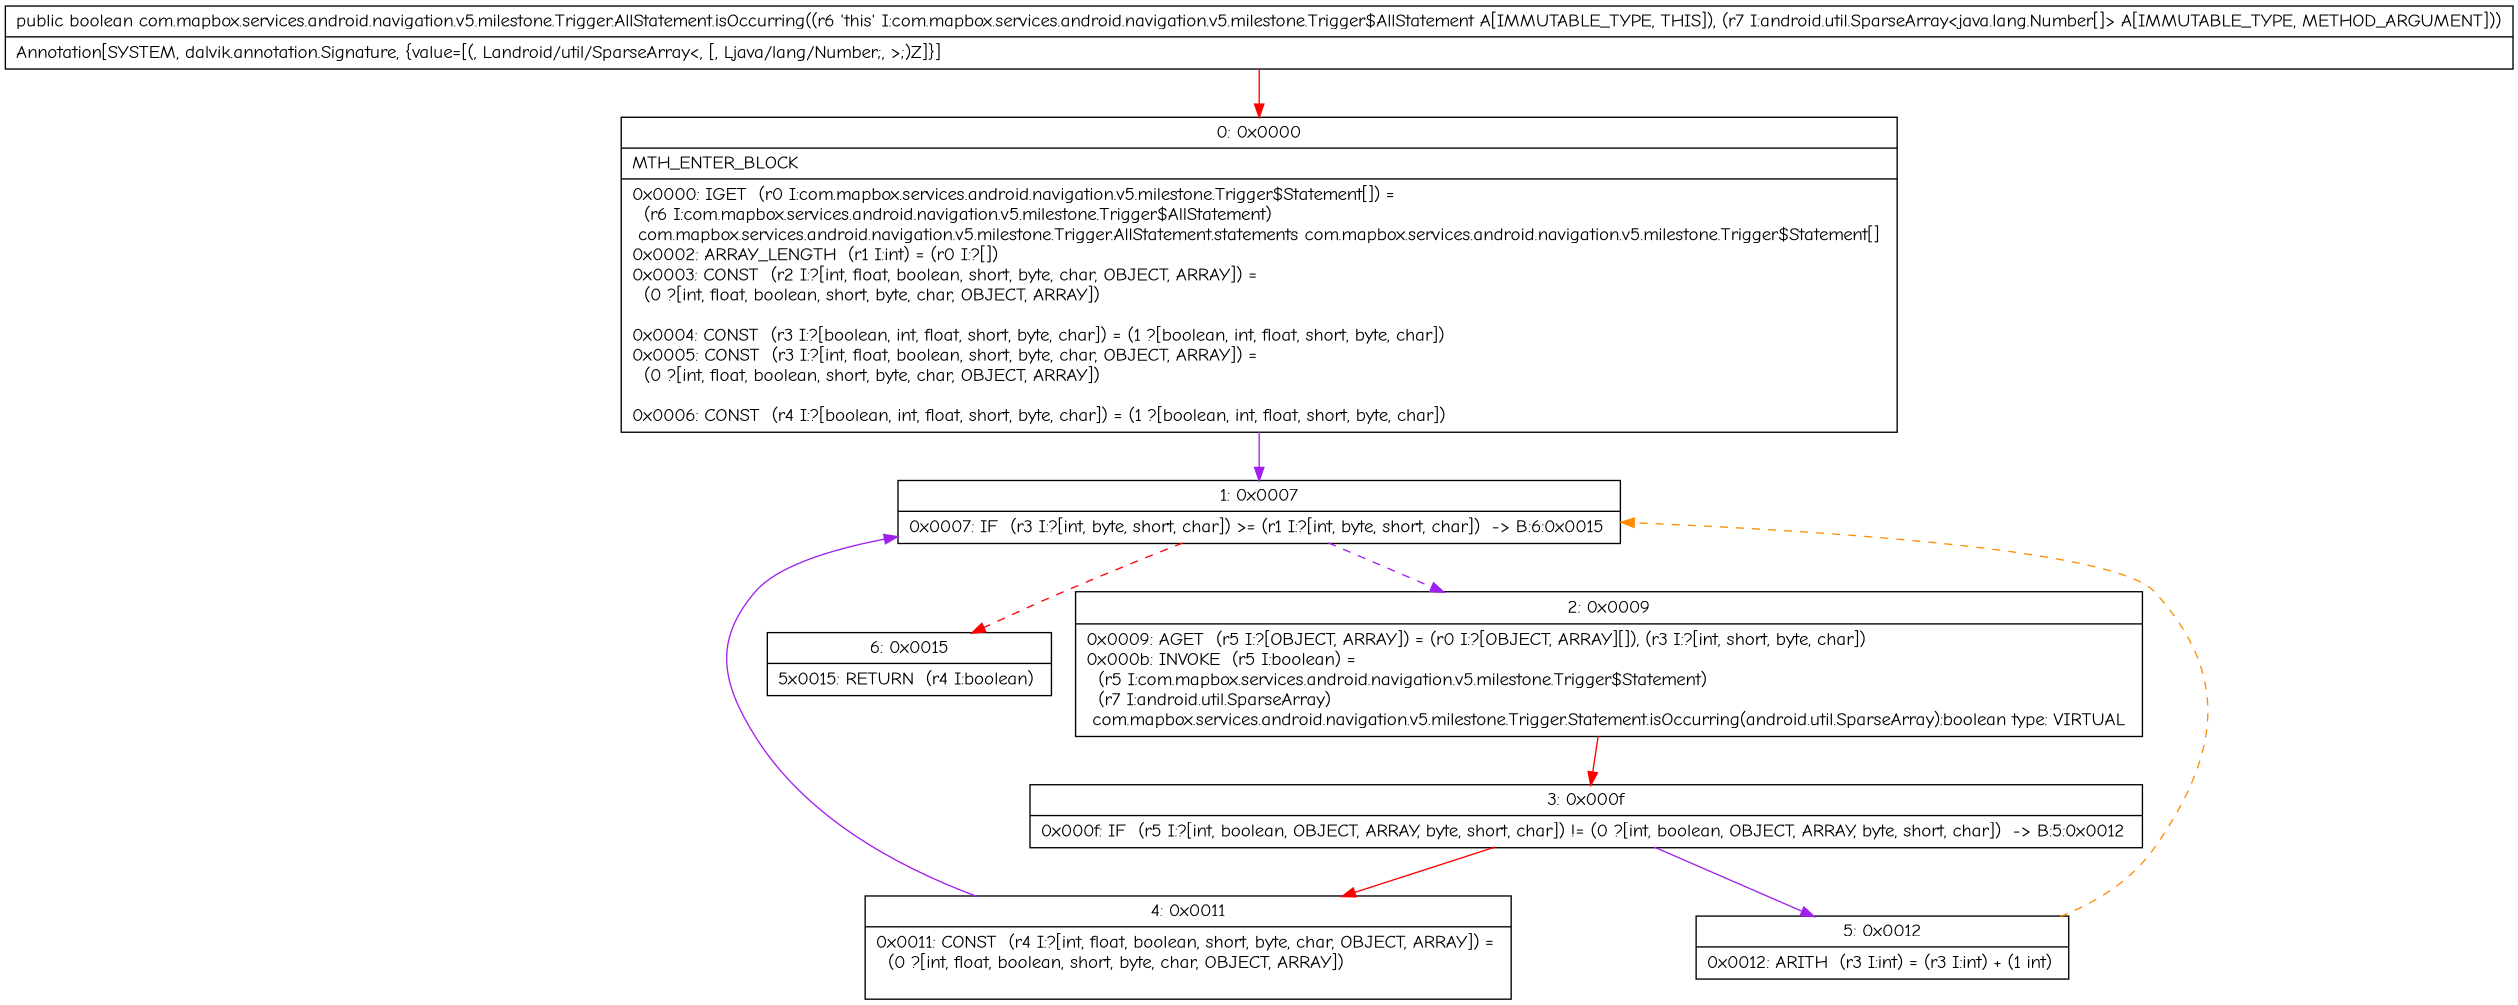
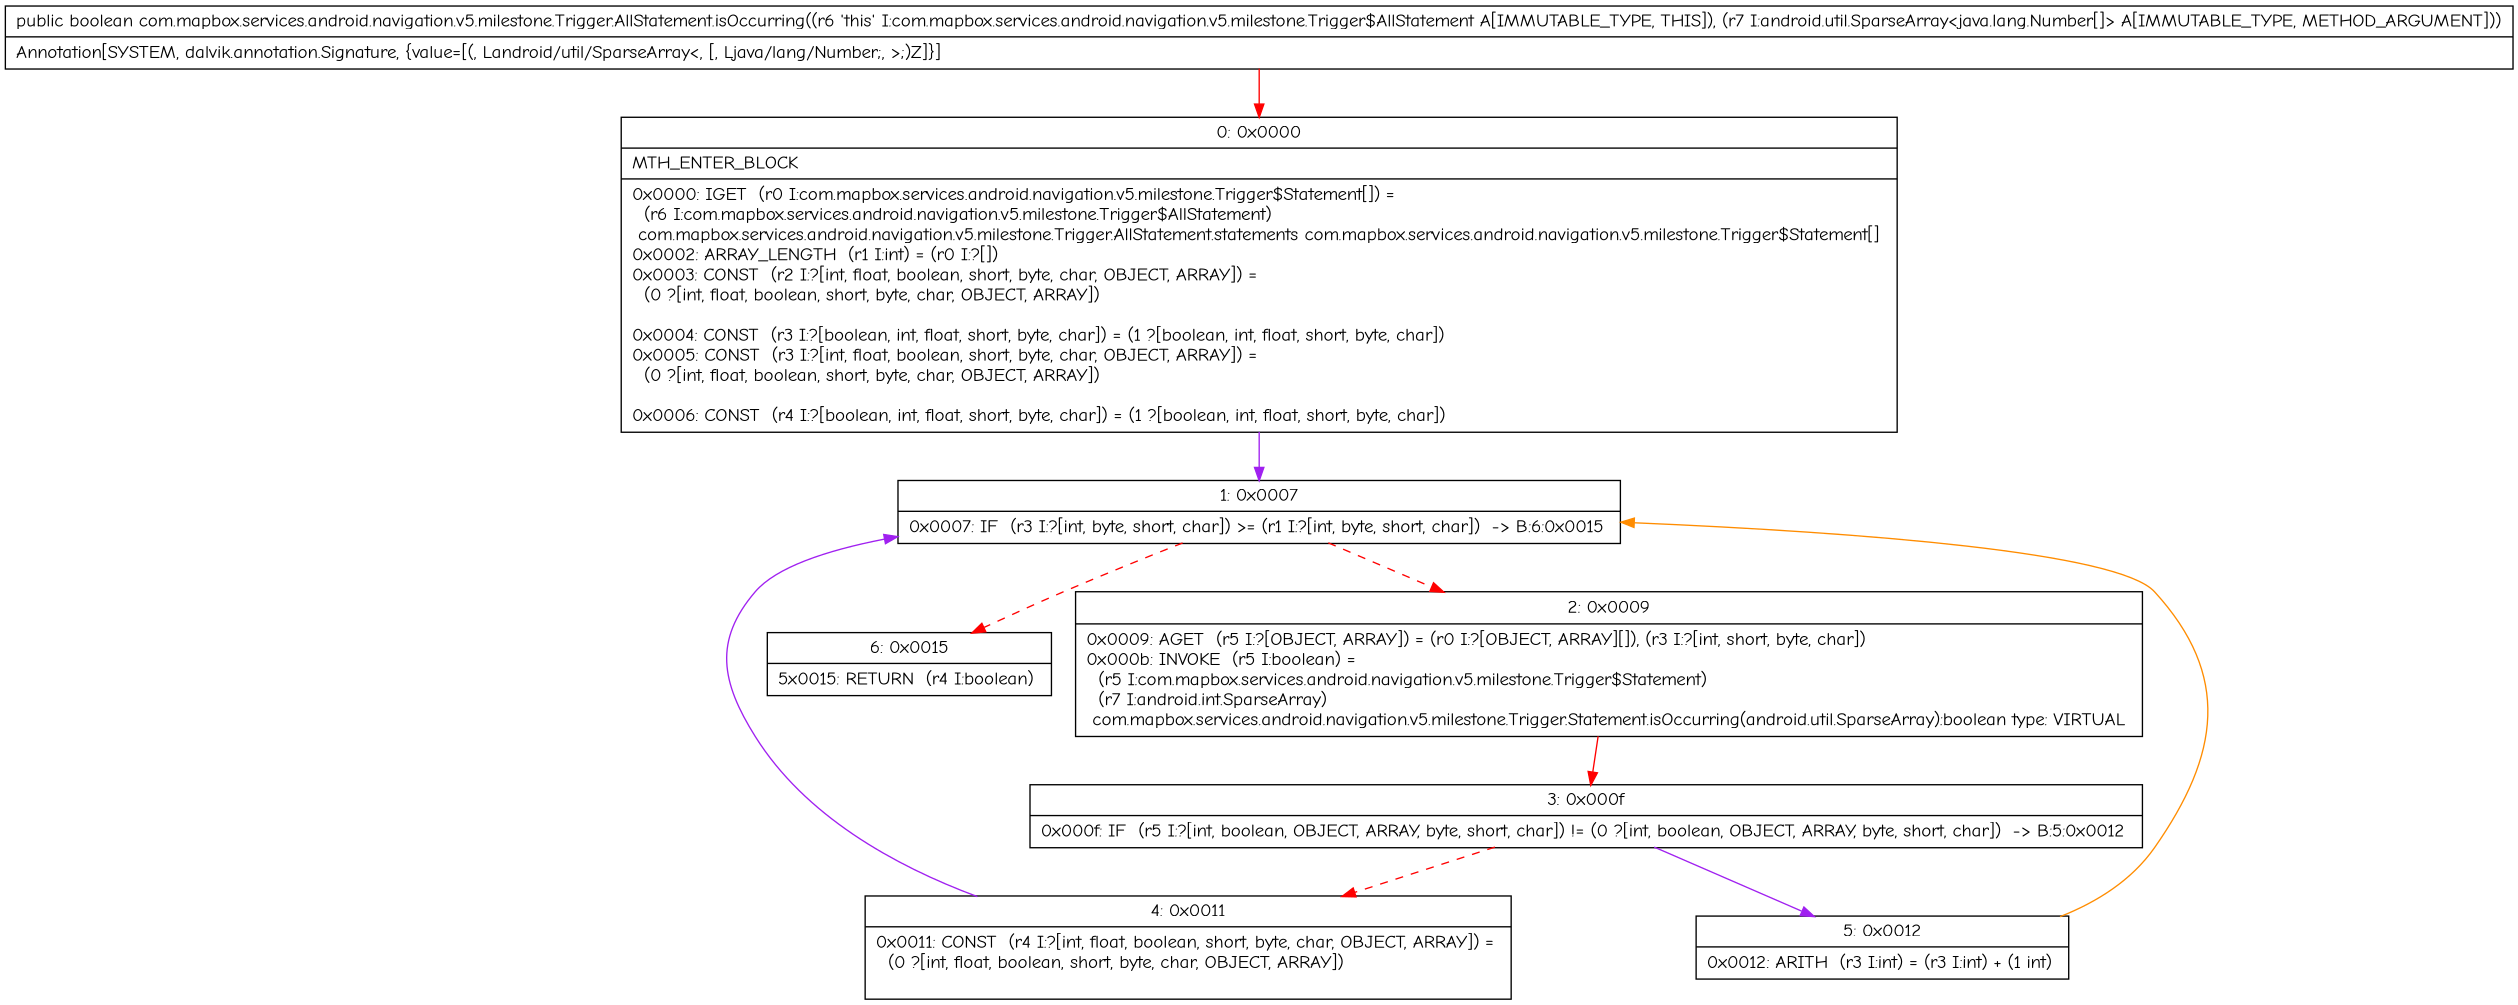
edge "1: 0x0007" -> "2: 0x0009": color purple -> red
edge "5: 0x0012" -> "1: 0x0007": style dashed -> solid
node "2: 0x0009": text "(r7 I:android.util.SparseArray)" -> "(r7 I:android.int.SparseArray)"
edge "3: 0x000f" -> "4: 0x0011": style solid -> dashed
